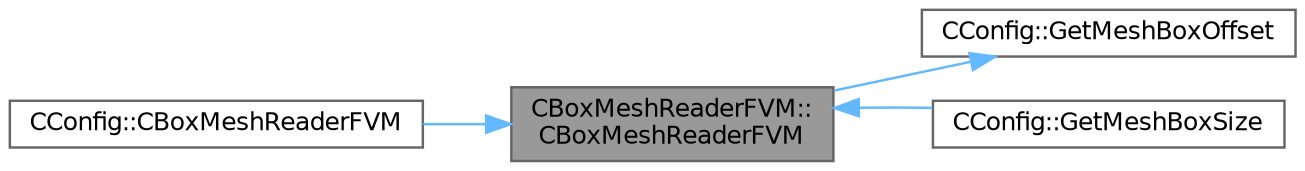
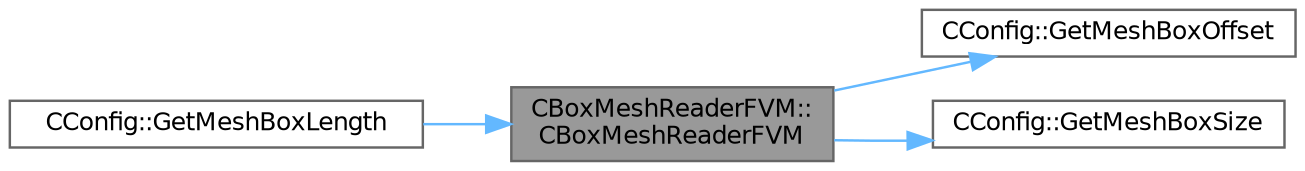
edge "CConfig::GetMeshBoxSize" -> "CBoxMeshReaderFVM:: CBoxMeshReaderFVM": reversed
node "CConfig::CBoxMeshReaderFVM": label "CConfig::CBoxMeshReaderFVM" -> "CConfig::GetMeshBoxLength"
